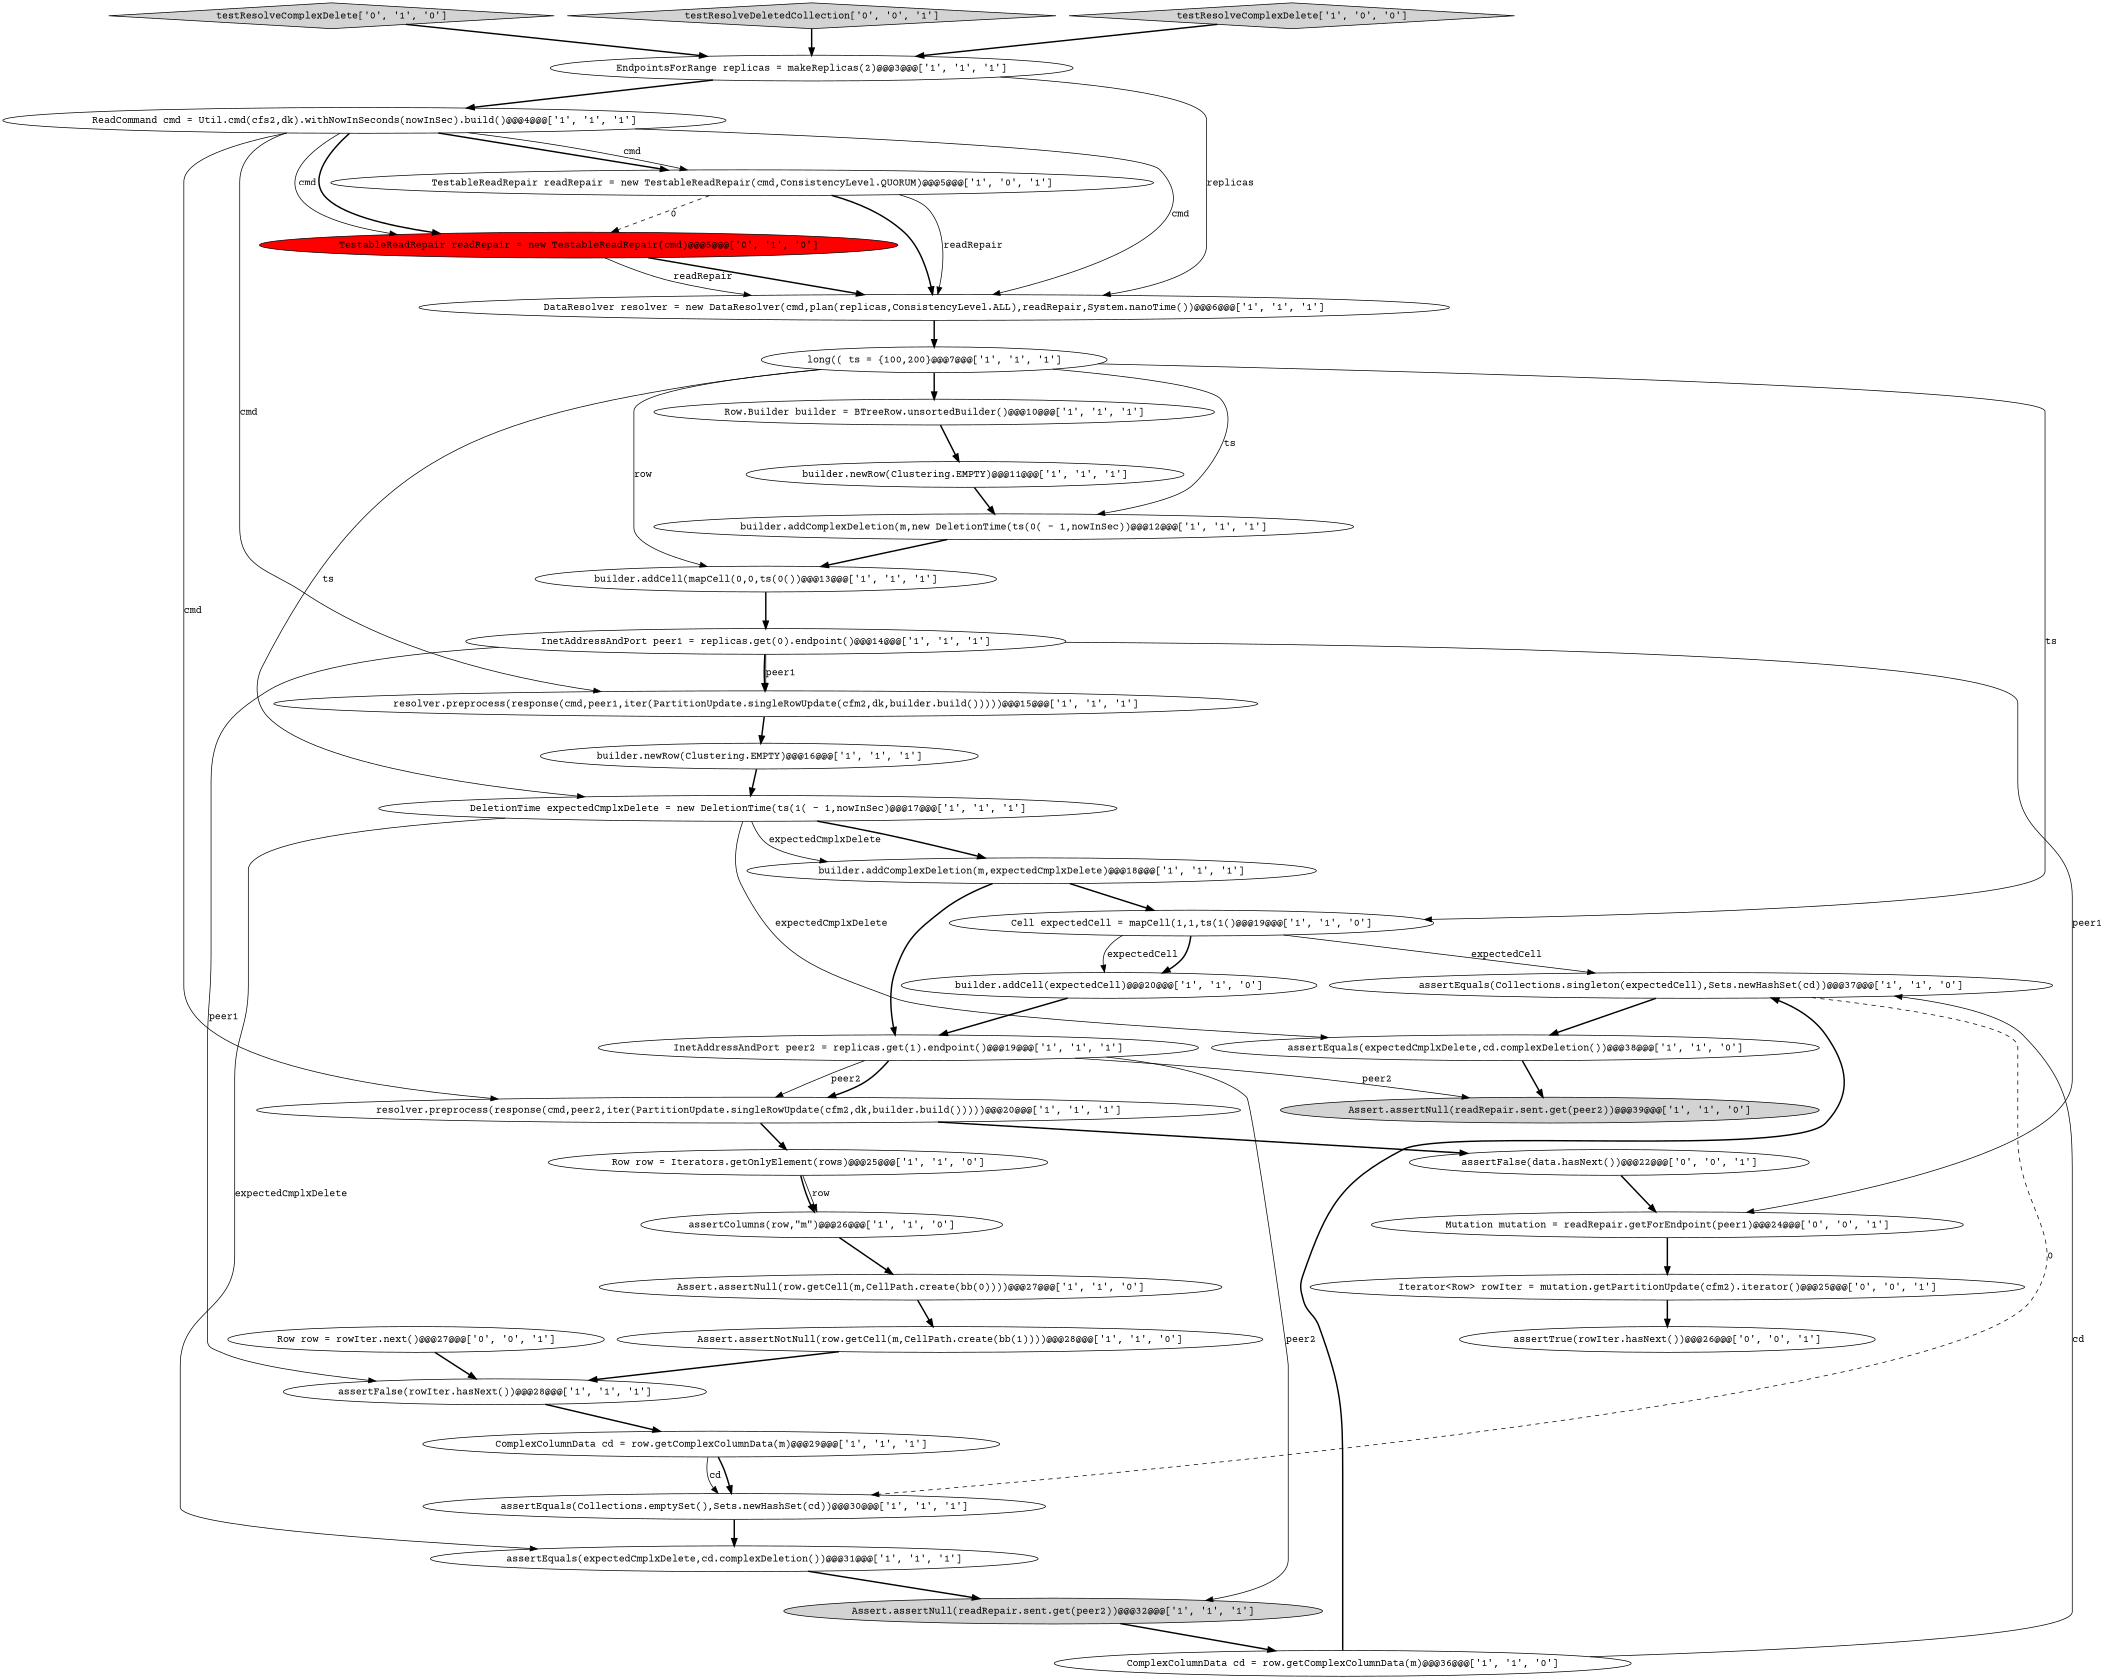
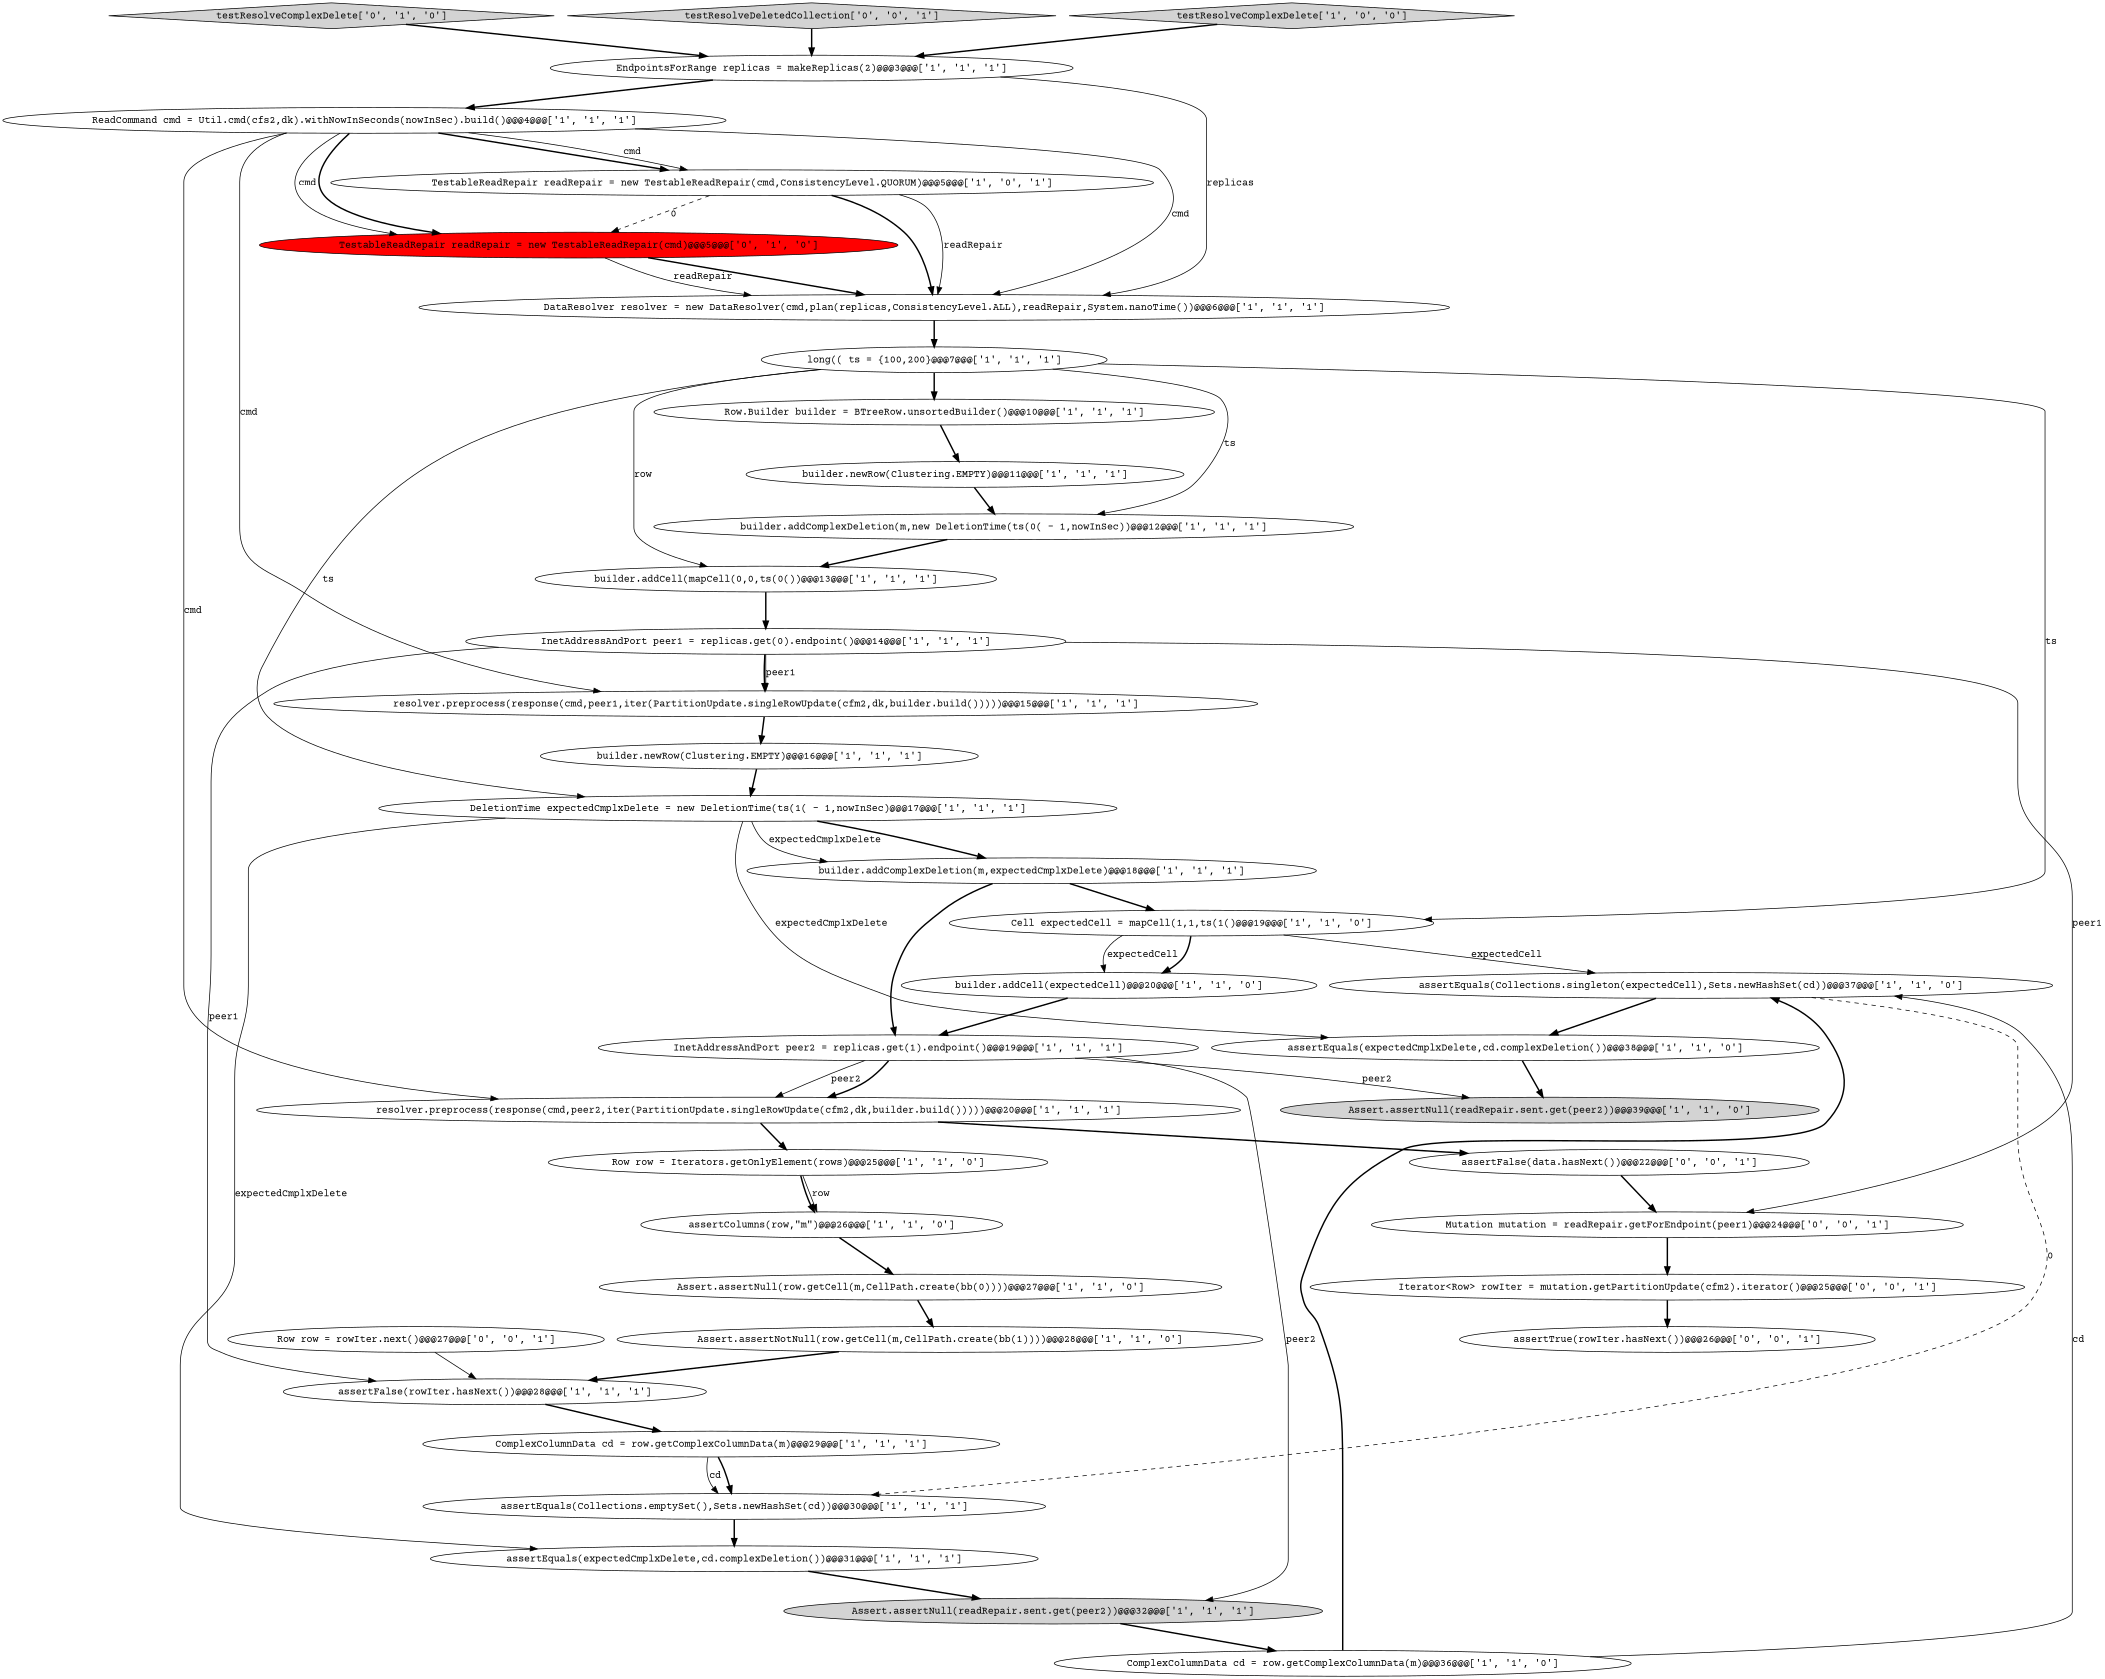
edge "Row row = rowIter.next()@@@27@@@['0', '0', '1']" -> "assertFalse(rowIter.hasNext())@@@28@@@['1', '1', '1']": style bold -> solid
